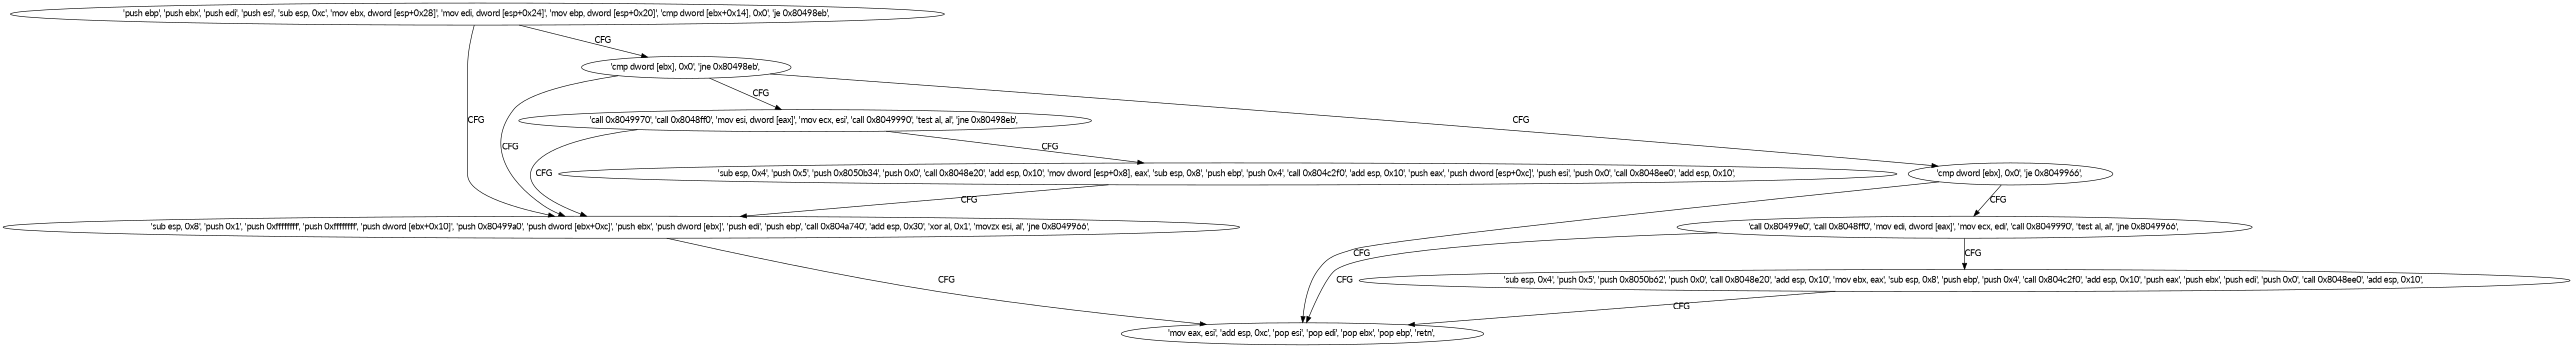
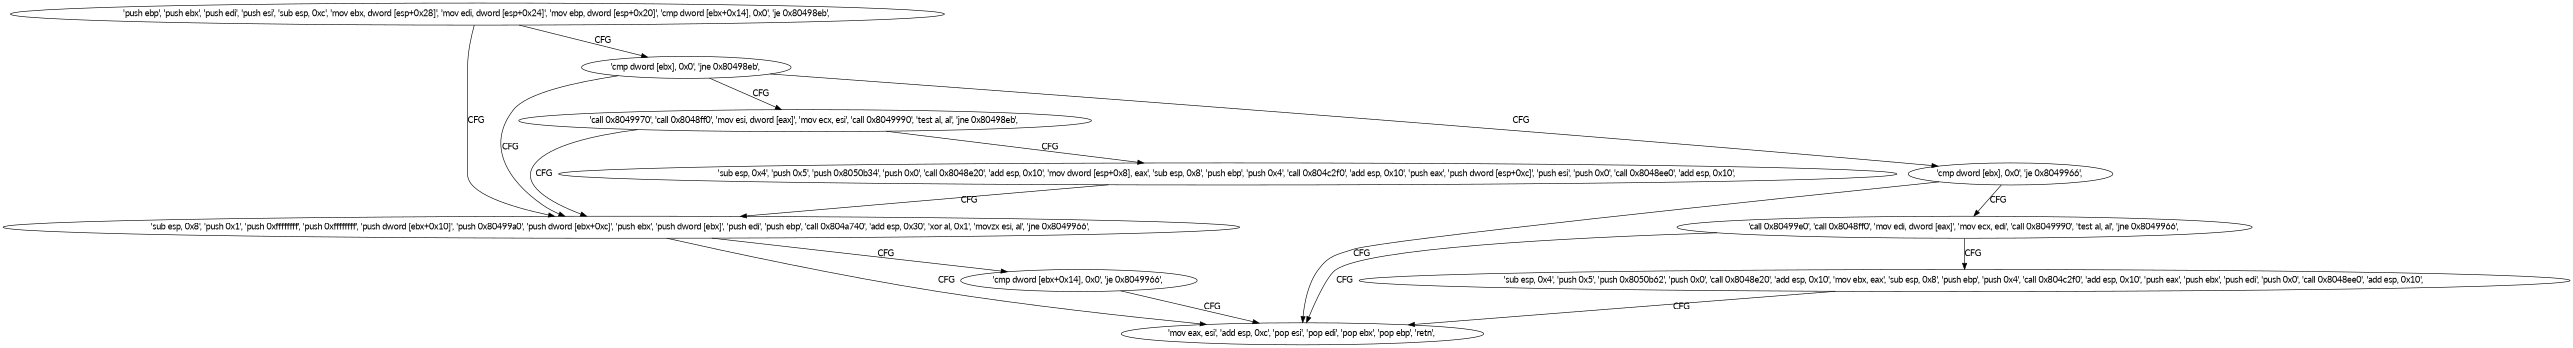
node "'cmp dword [ebx+0x14], 0x0', 'je 0x8049966',": added
